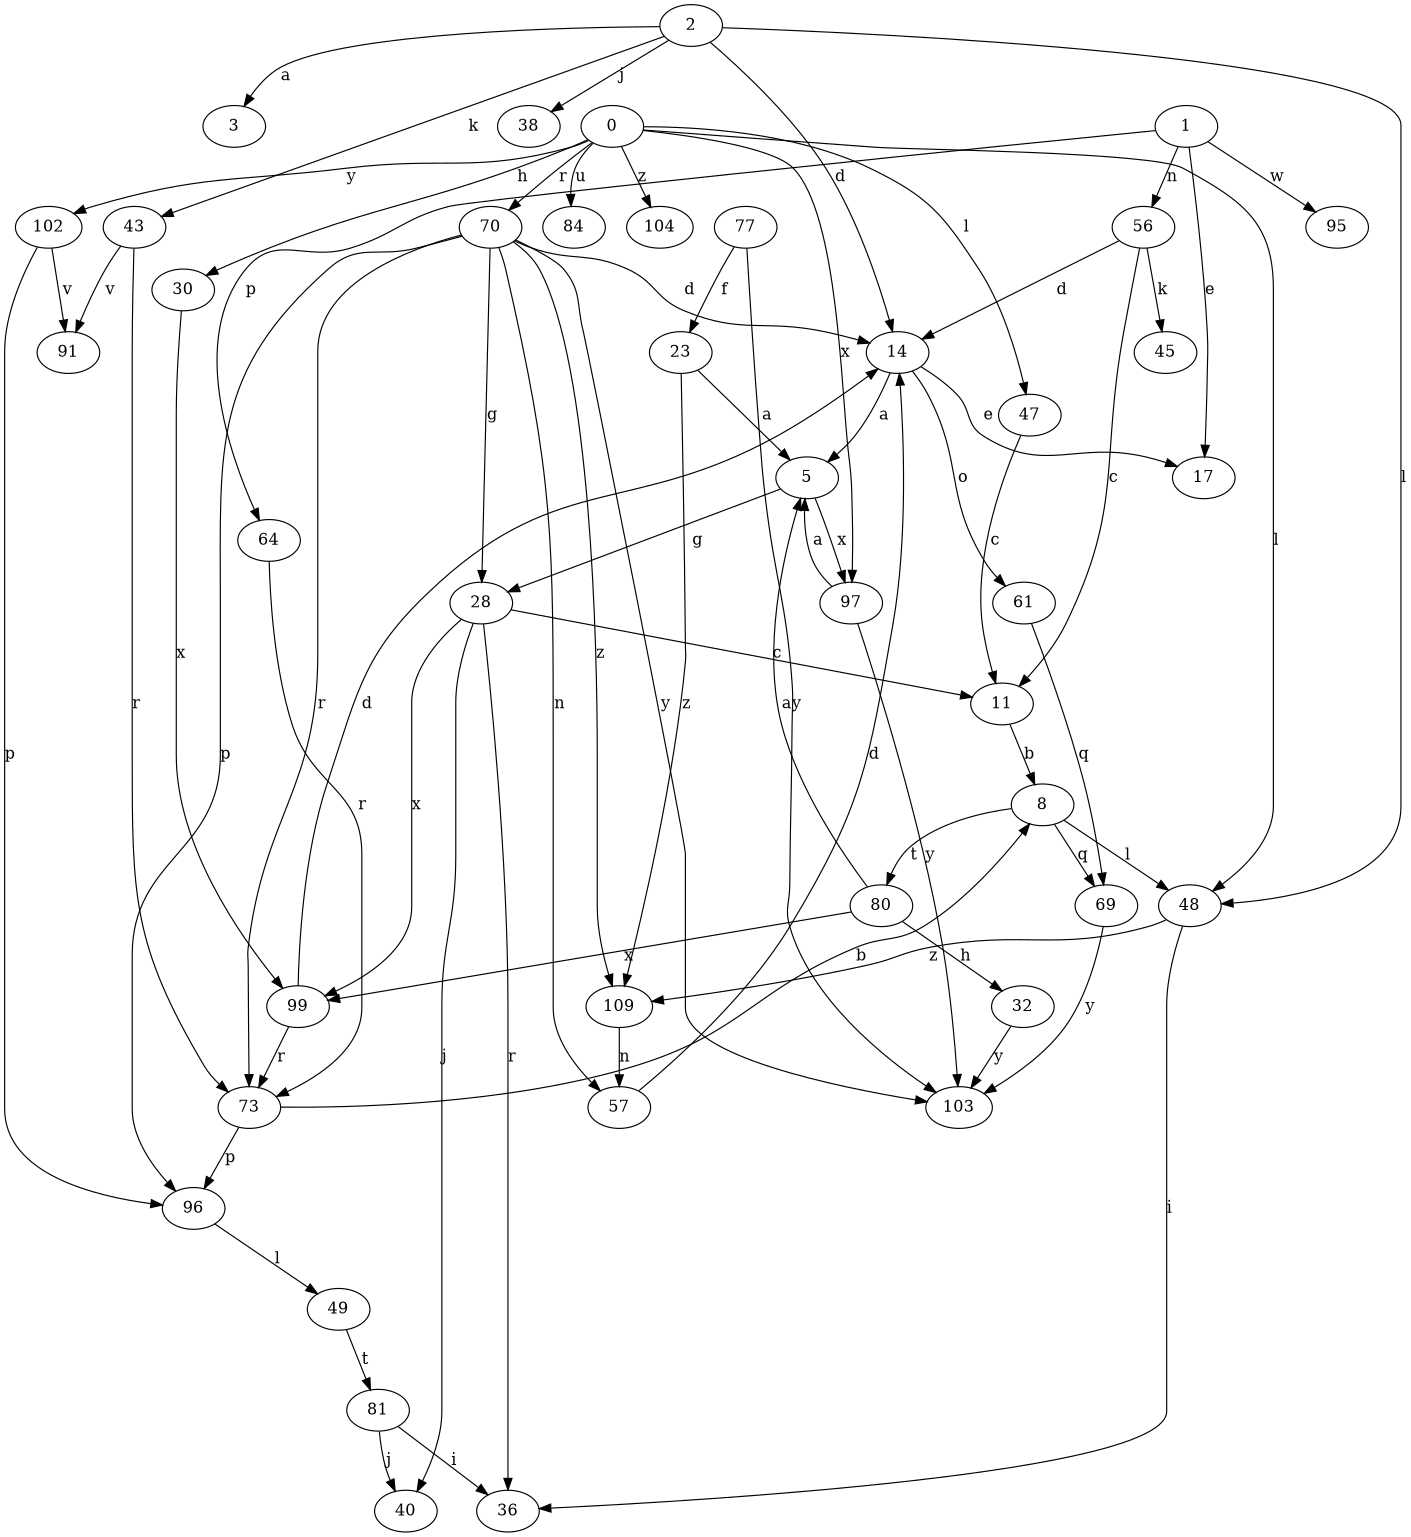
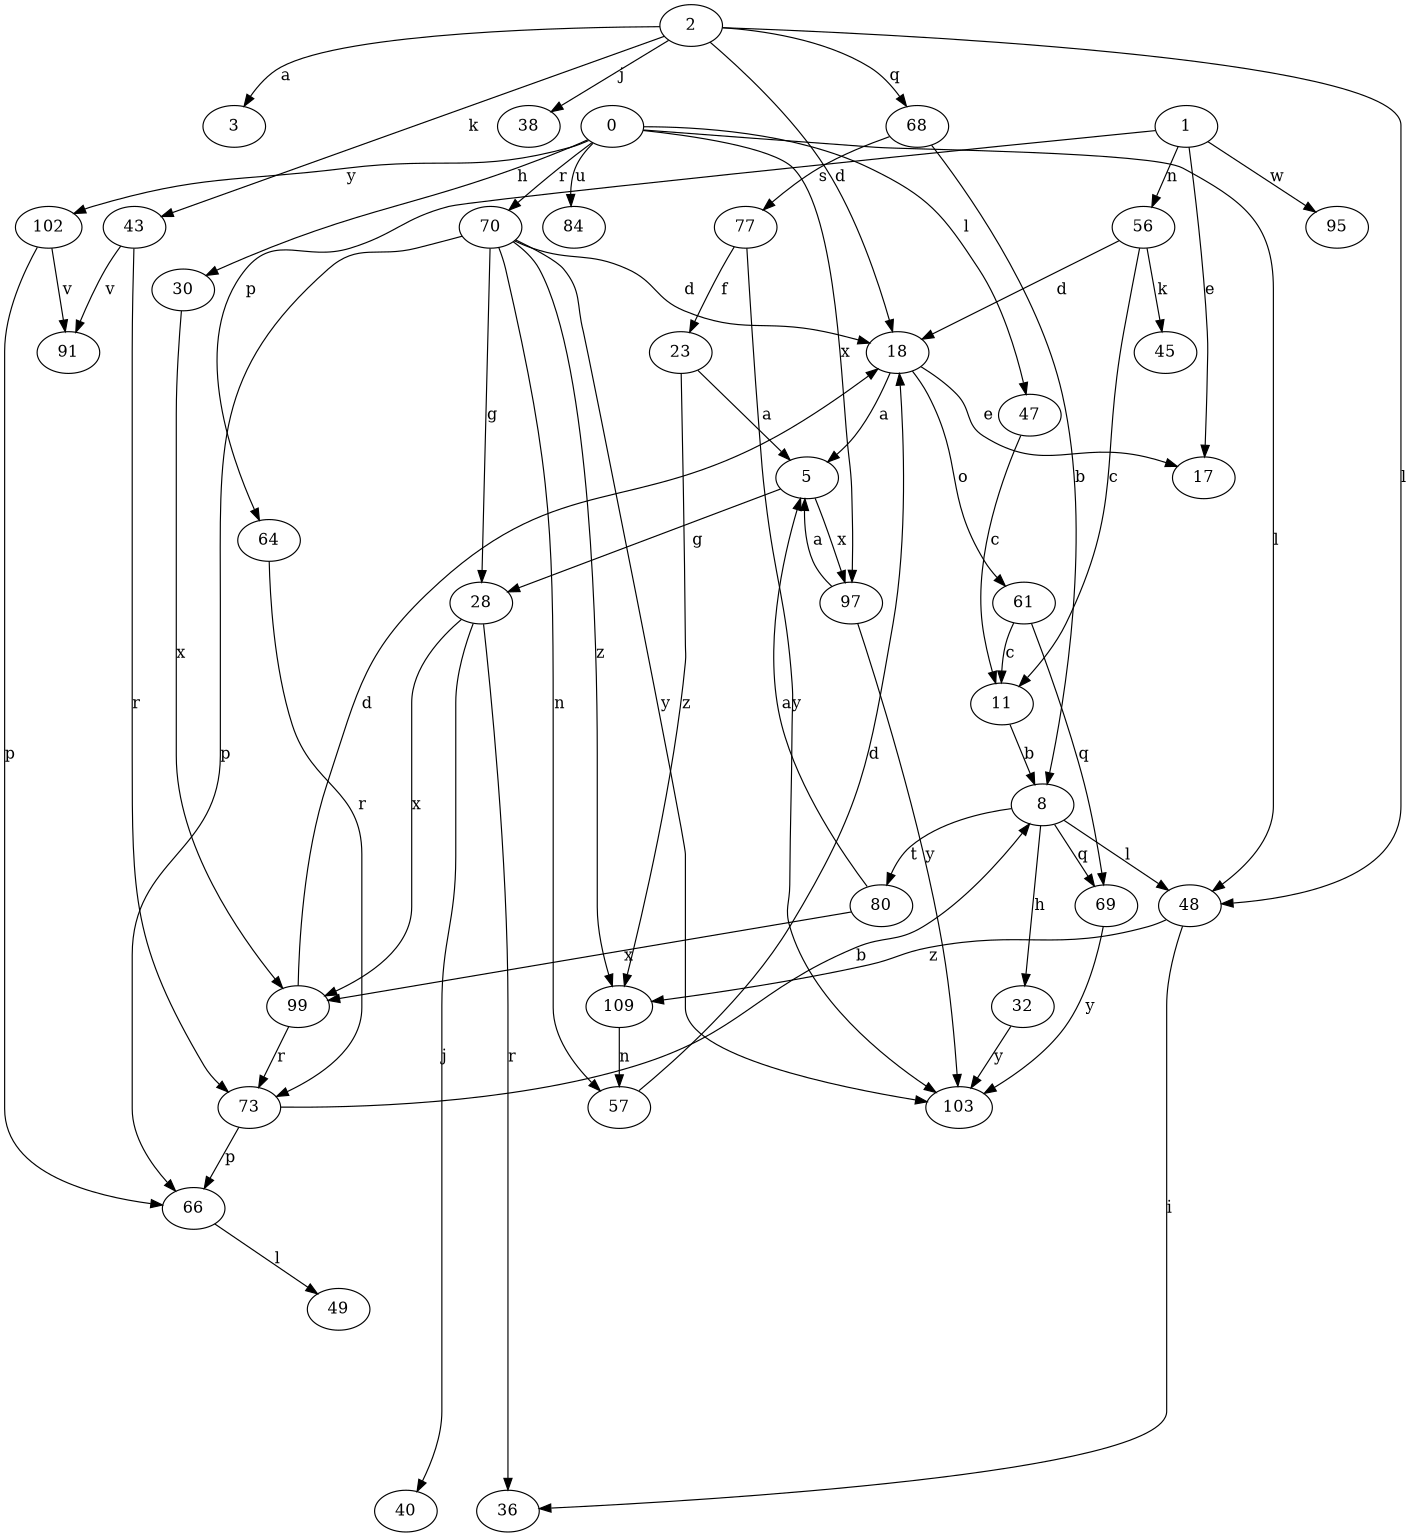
node "68": added
node "104": removed
node "14": label "14" -> "18"
edge "70" -> "73": removed, label "r"
edge "28" -> "11": now "61" -> "11"
edge "80" -> "32": now "8" -> "32"
node "96": label "96" -> "66"
node "81": removed
